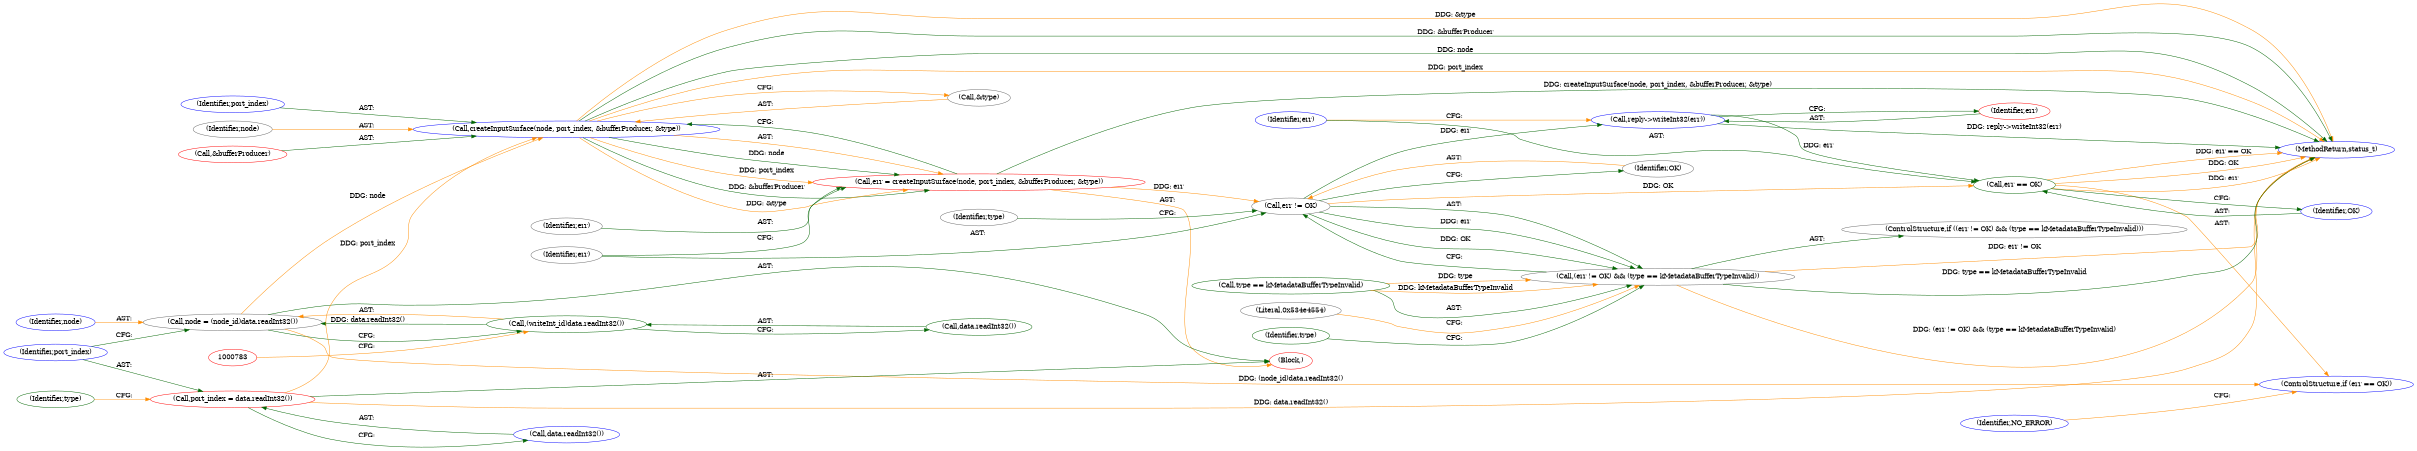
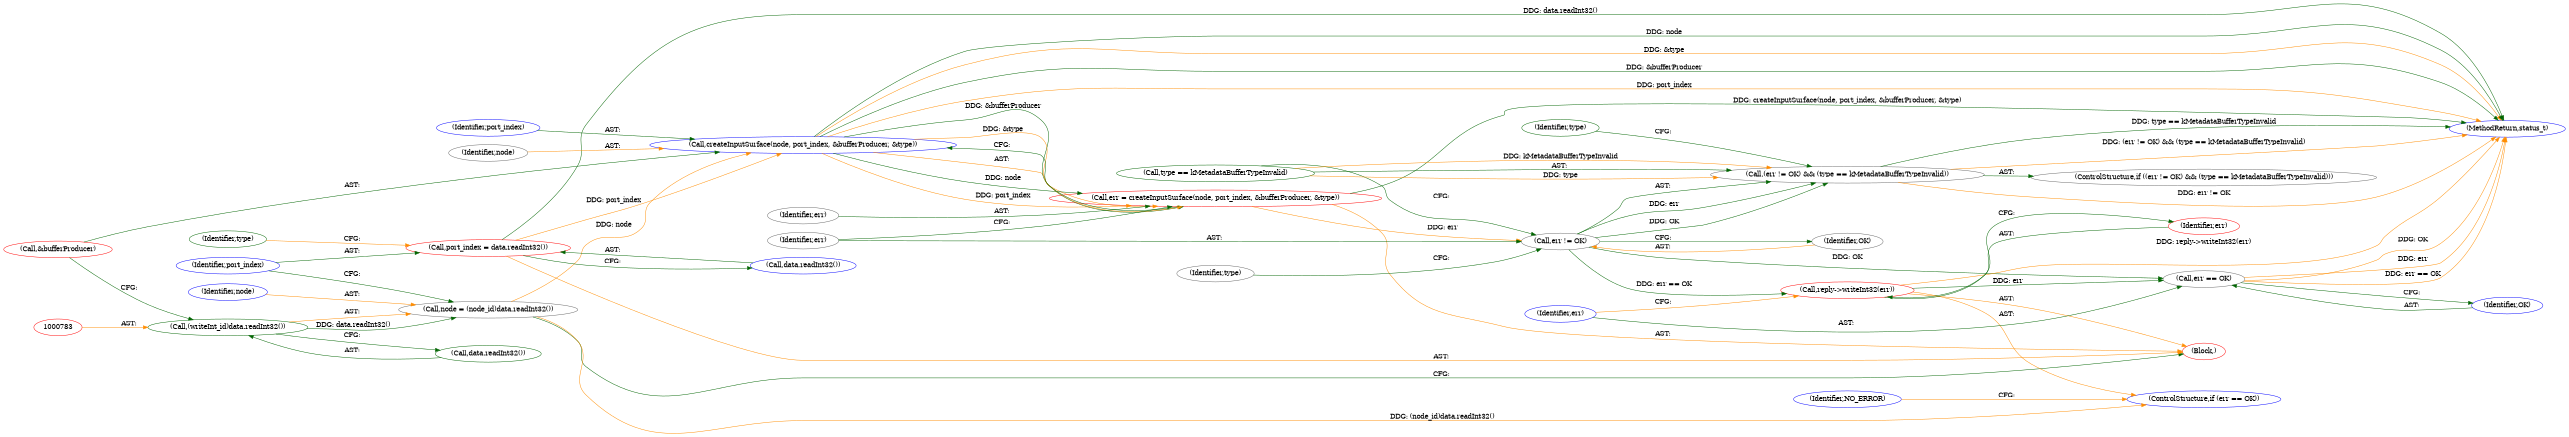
node "(Call,&type)": removed
node "(Call,reply->writeInt32(err))": color blue -> red
edge "(Call,err != OK)" -> "(Call,reply->writeInt32(err))": label "DDG: err" -> "DDG: err == OK"
edge "(Call,reply->writeInt32(err))" -> "(MethodReturn,status_t)": color darkgreen -> darkorange
node "(Call,err == OK)": color darkgreen -> gray40
edge "(Call,err != OK)" -> "(Call,err == OK)": color darkorange -> darkgreen
edge "(Call,err == OK)" -> "(ControlStructure,if (err == OK))": now "(Call,reply->writeInt32(err))" -> "(ControlStructure,if (err == OK))"
edge "(Call,(err != OK) && (type == kMetadataBufferTypeInvalid))" -> "(Call,err != OK)": now "(Call,type == kMetadataBufferTypeInvalid)" -> "(Call,err != OK)"
edge "(Call,node = (node_id)data.readInt32())" -> "(Block,)": label "AST: " -> "CFG: "
node "(Literal,0x534e4554)": removed
edge "(Call,reply->writeInt32(err))" -> "(Block,)": added, label "AST:"
edge "(Call,node = (node_id)data.readInt32())" -> "(Call,(writeInt_id)data.readInt32())": now "(Call,&bufferProducer)" -> "(Call,(writeInt_id)data.readInt32())"
edge "1000783" -> "(Call,(writeInt_id)data.readInt32())": label "CFG: " -> "AST: "
edge "(Call,port_index = data.readInt32())" -> "(Block,)": color darkgreen -> darkorange
edge "(Call,port_index = data.readInt32())" -> "(MethodReturn,status_t)": color darkorange -> darkgreen
